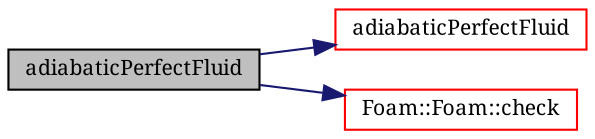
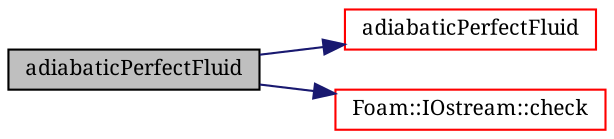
node "Foam::Foam::check": label "Foam::Foam::check" -> "Foam::IOstream::check"
